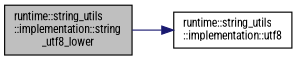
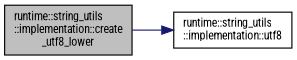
node "runtime::string_utils ::implementation::string _utf8_lower": label "runtime::string_utils ::implementation::string _utf8_lower" -> "runtime::string_utils ::implementation::create _utf8_lower"
